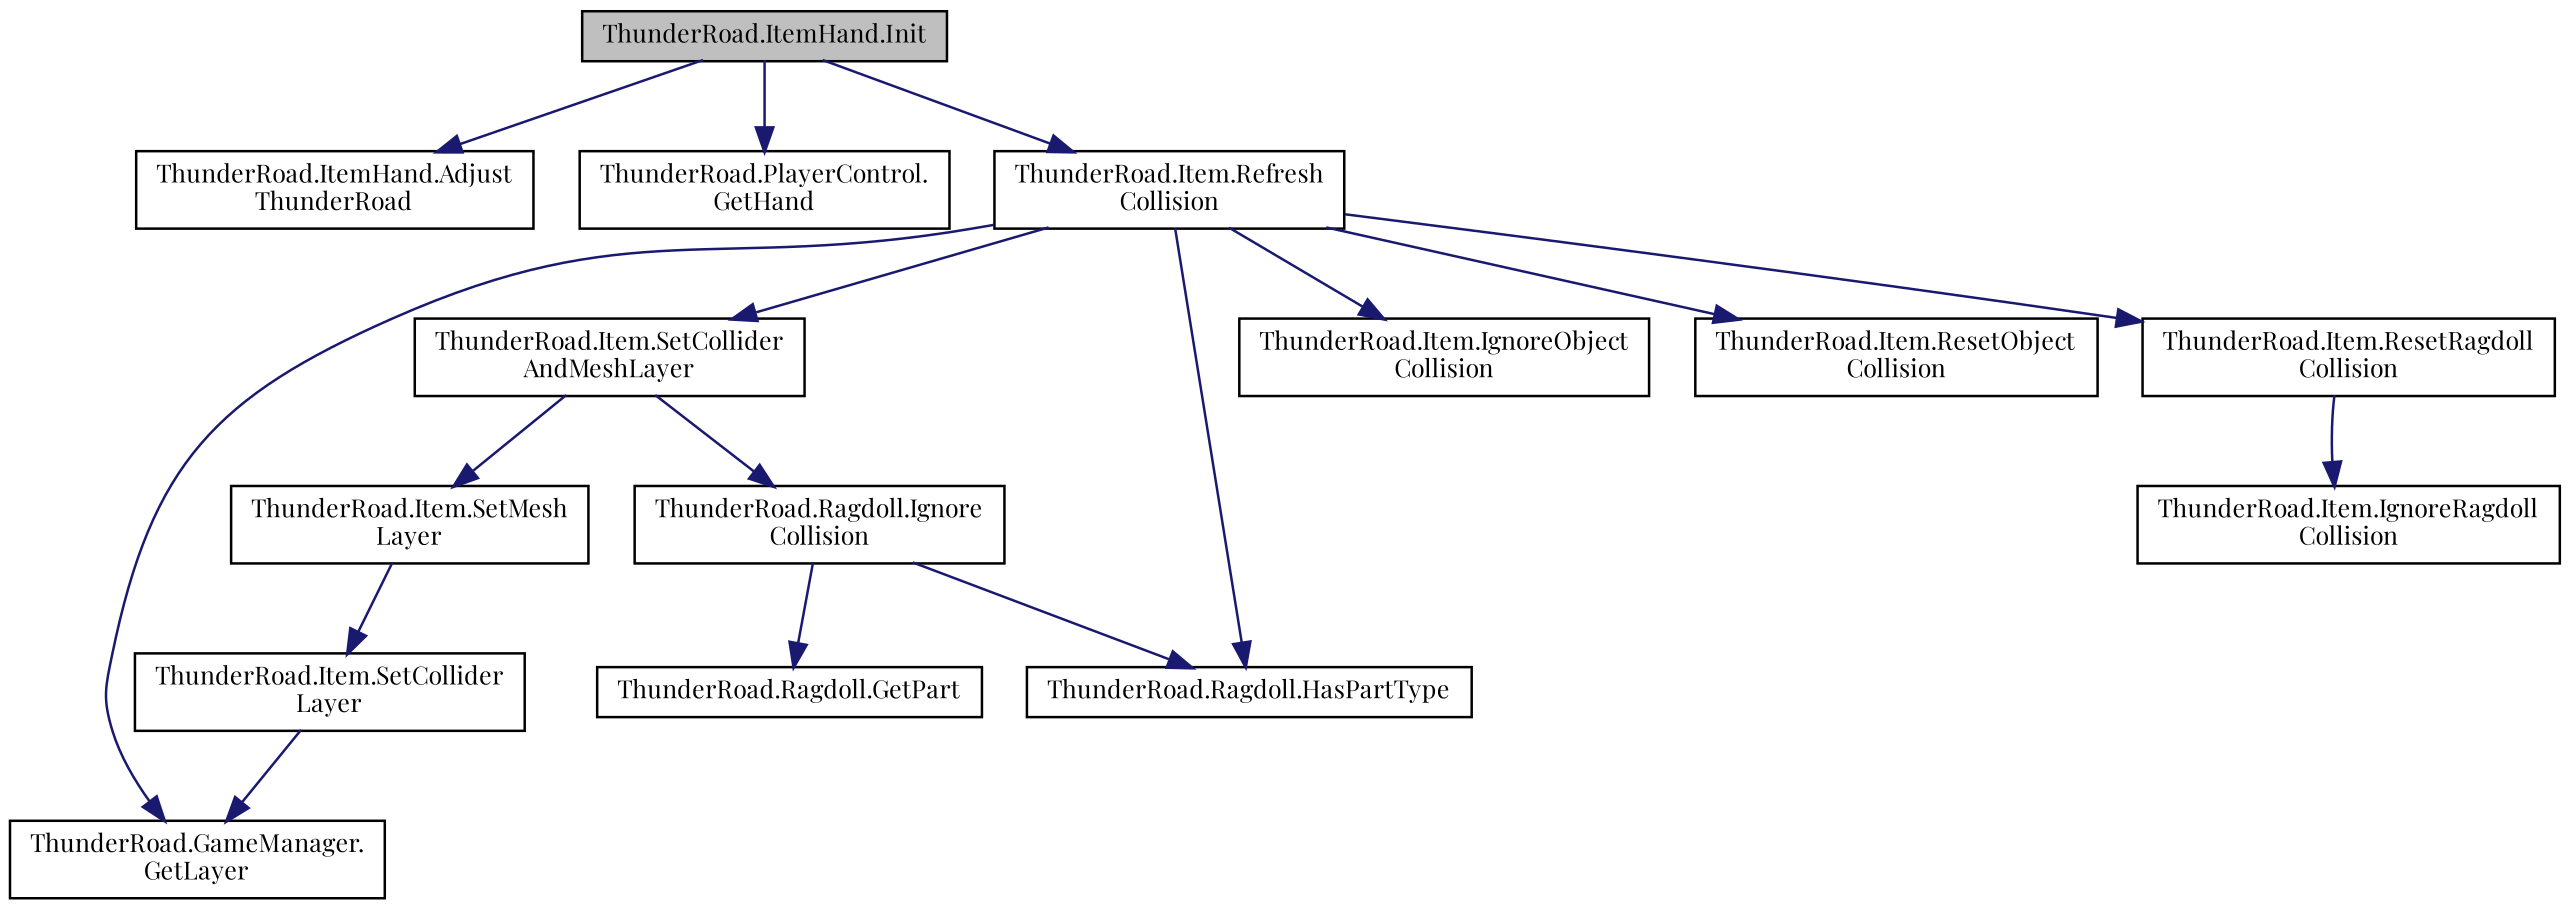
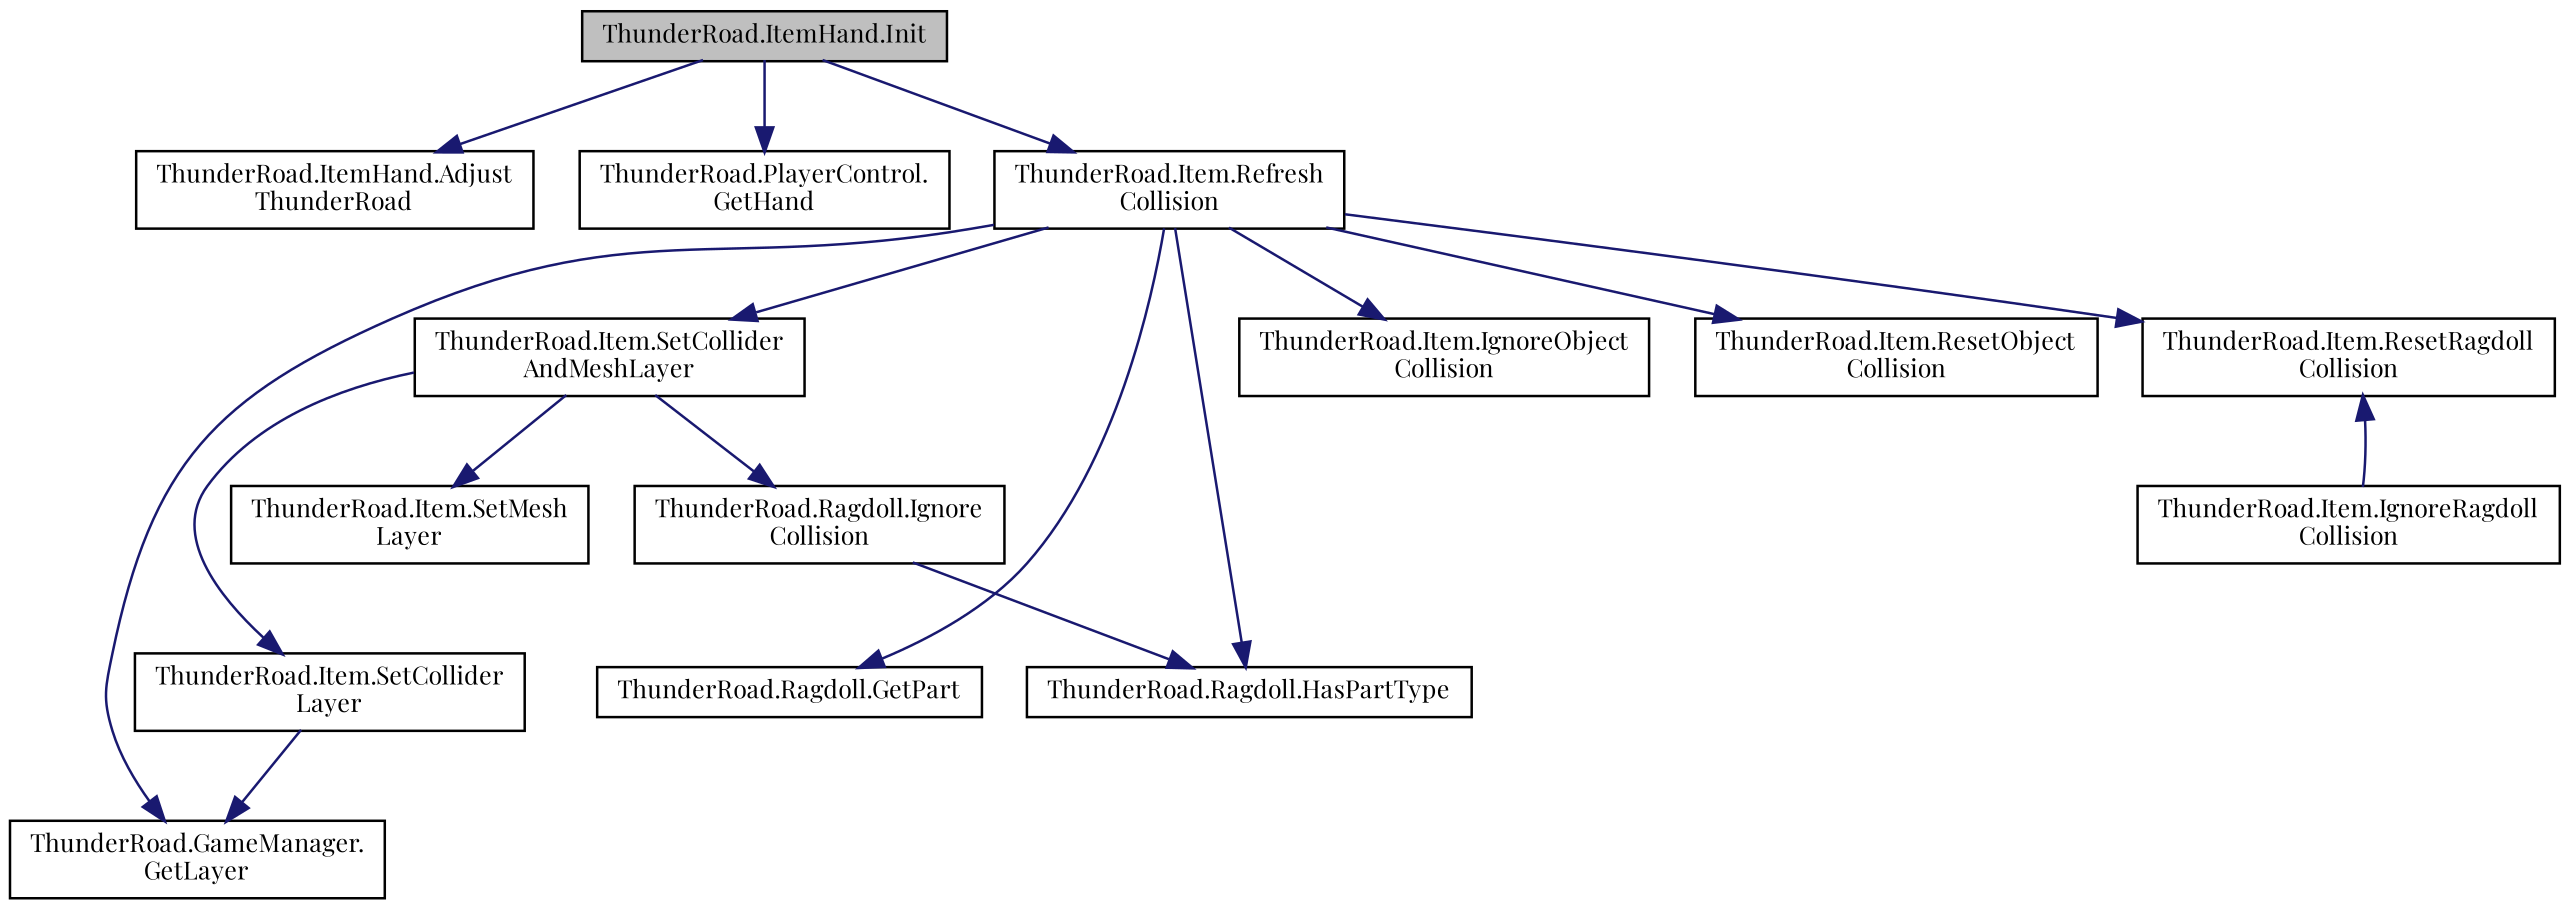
edge "ThunderRoad.Item.ResetRagdoll Collision" -> "ThunderRoad.Item.IgnoreRagdoll Collision": reversed
edge "ThunderRoad.Item.SetMesh Layer" -> "ThunderRoad.Item.SetCollider Layer": now "ThunderRoad.Item.SetCollider AndMeshLayer" -> "ThunderRoad.Item.SetCollider Layer"
edge "ThunderRoad.Ragdoll.Ignore Collision" -> "ThunderRoad.Ragdoll.GetPart": now "ThunderRoad.Item.Refresh Collision" -> "ThunderRoad.Ragdoll.GetPart"
